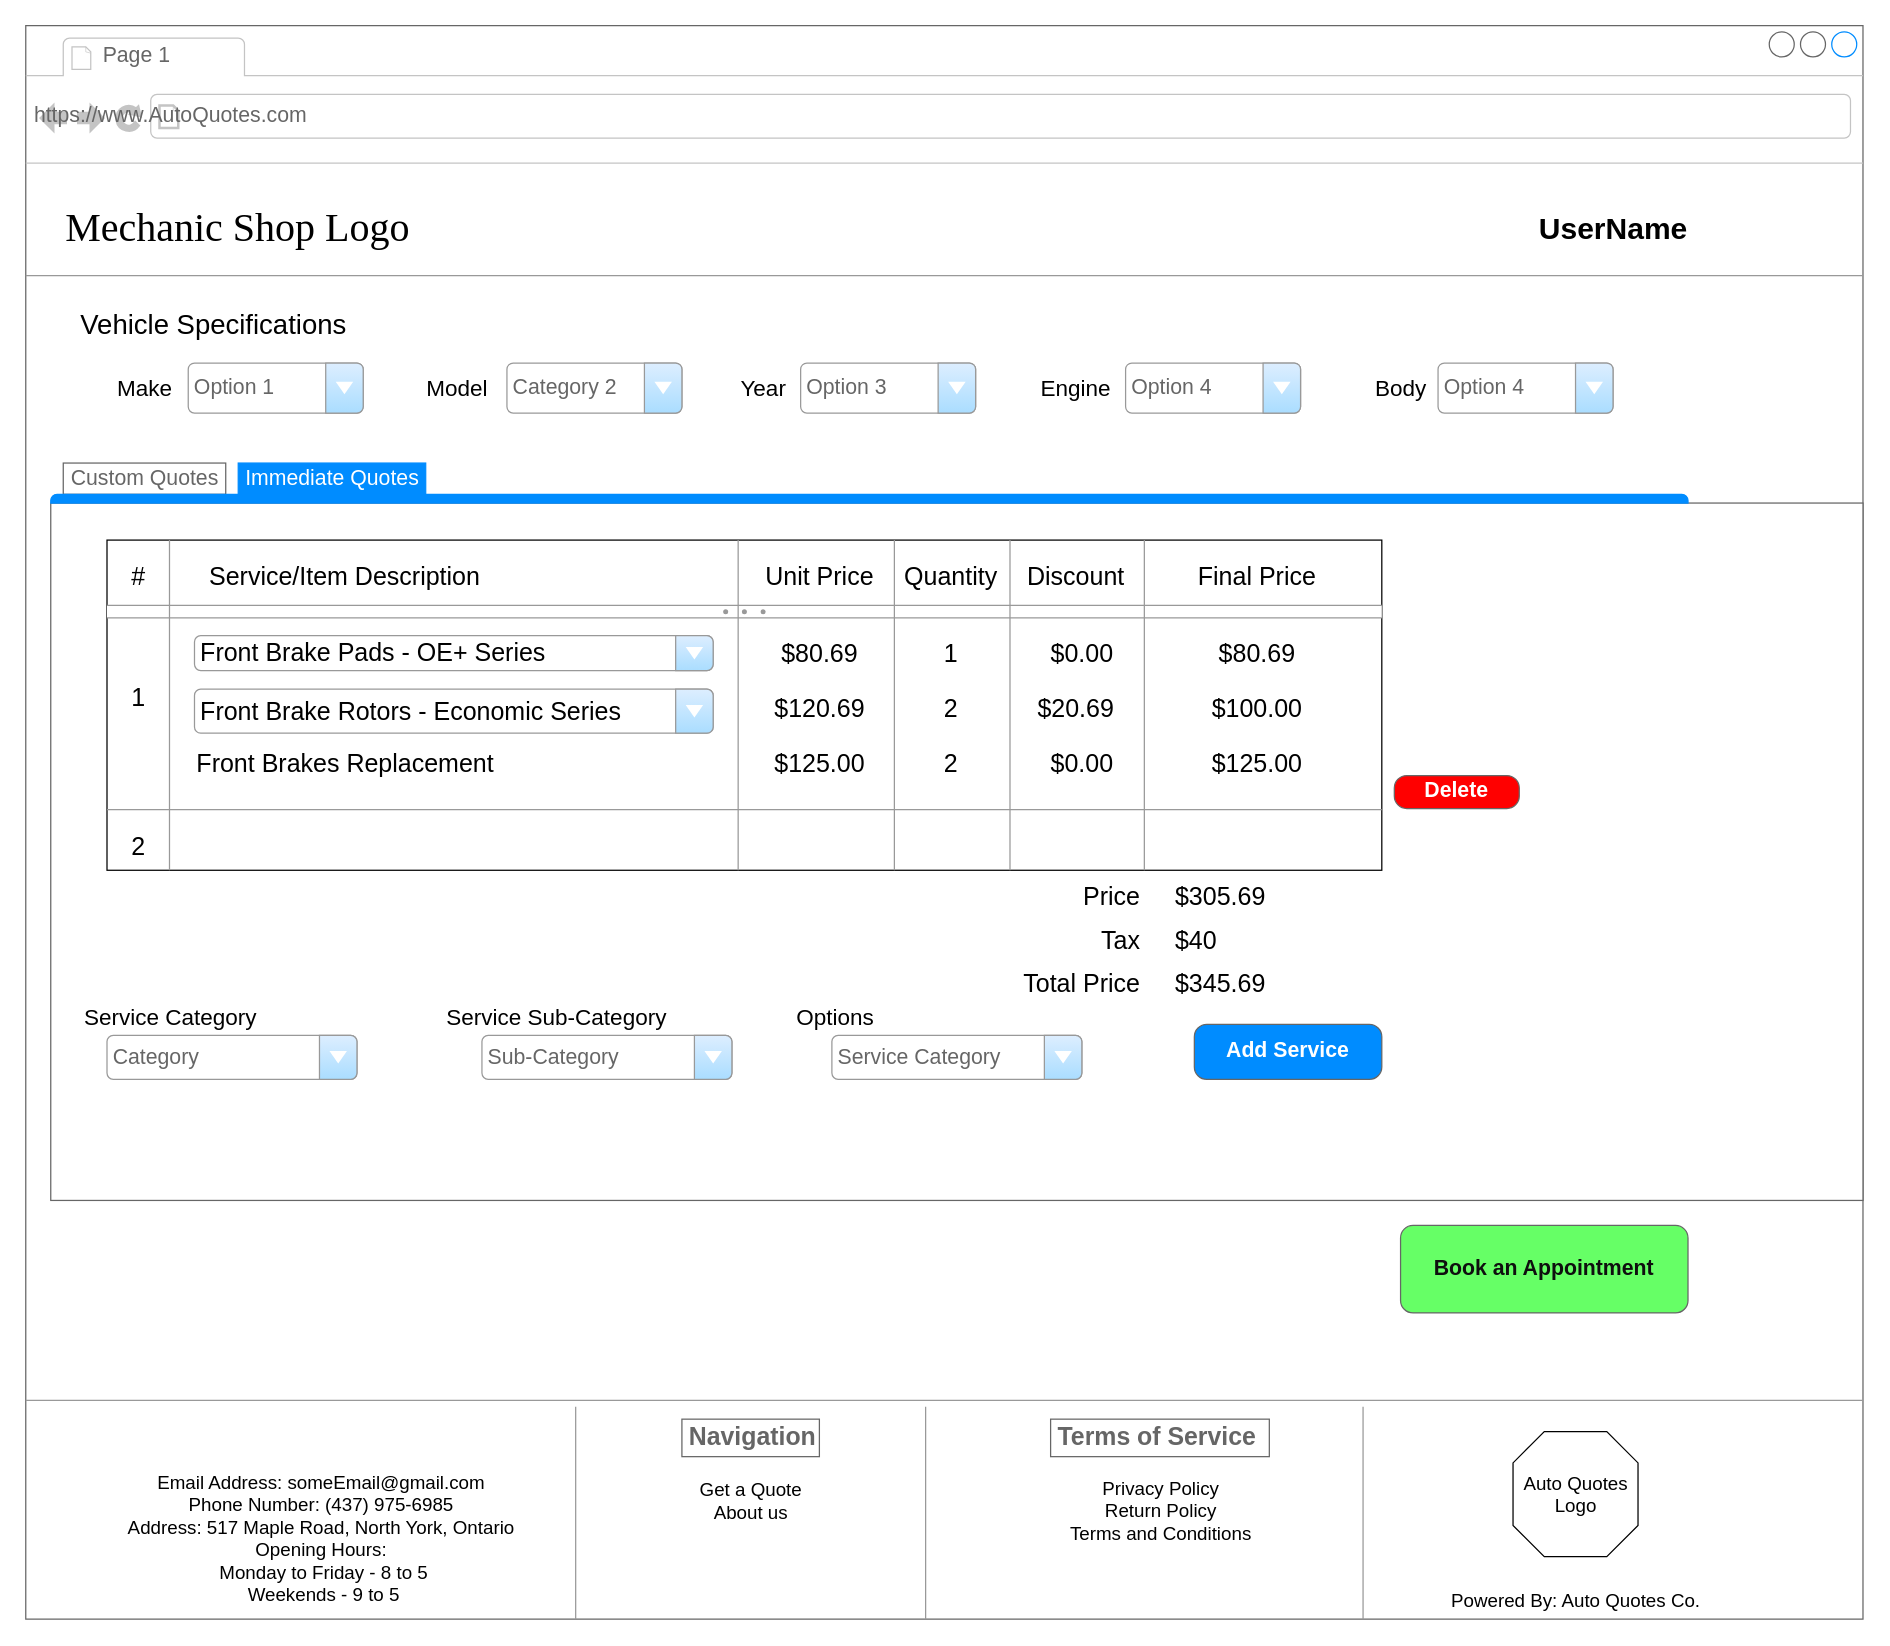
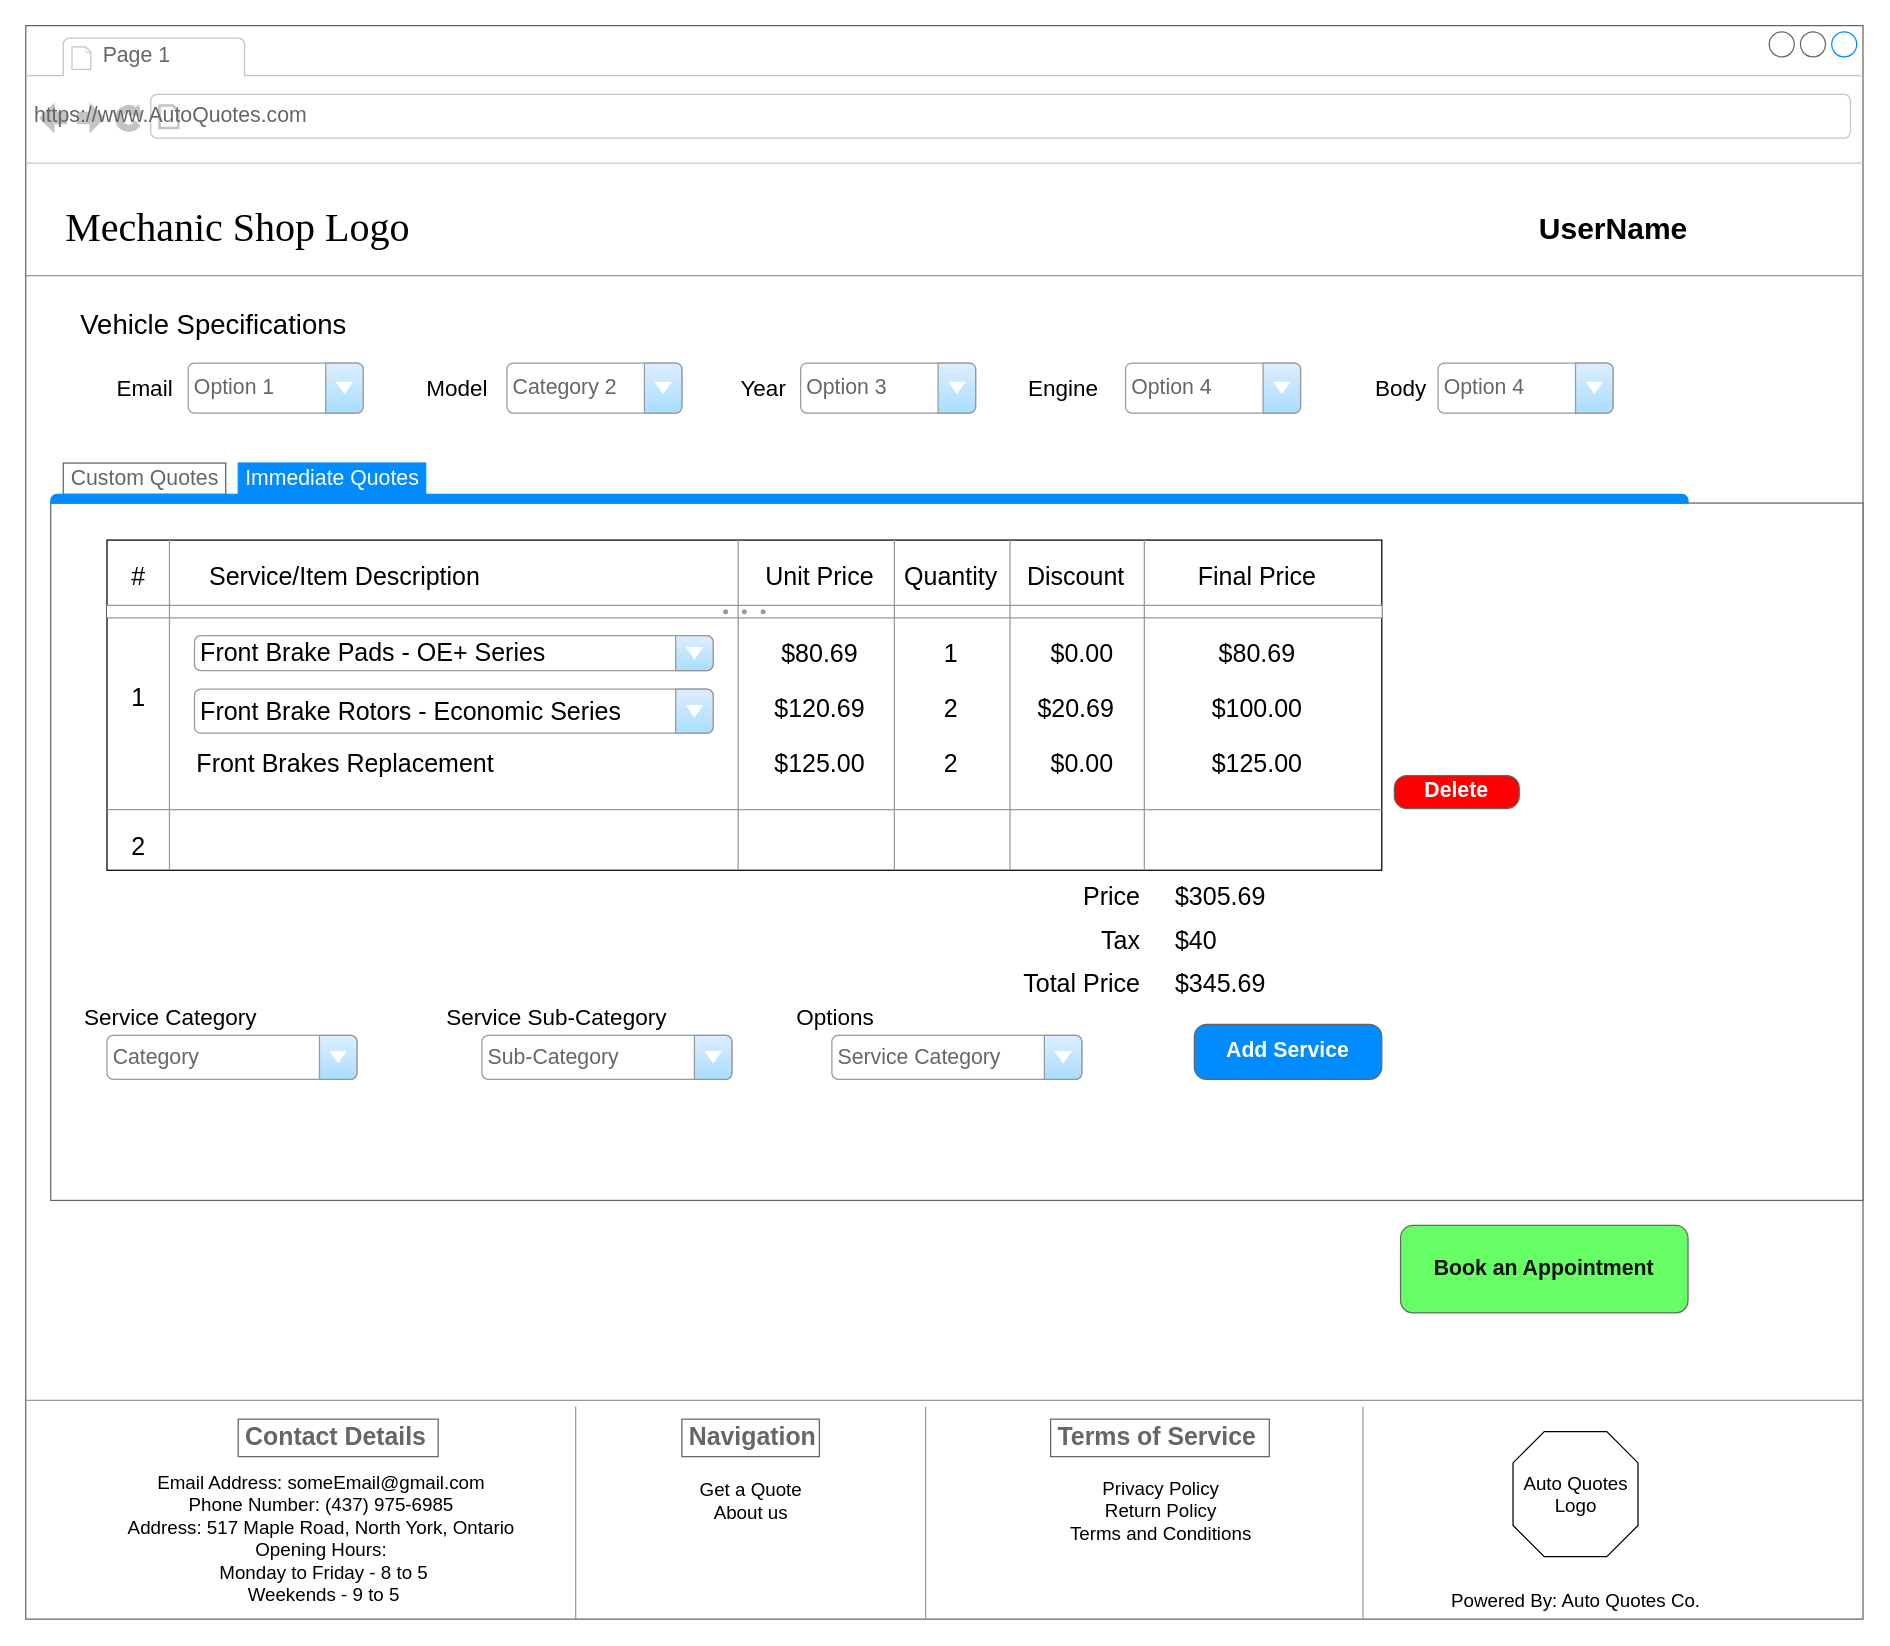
node "Make": label "Make" -> "Email"
node "Engine": moved (1076, 388) -> (1063, 388)
node "Contact Details": added
